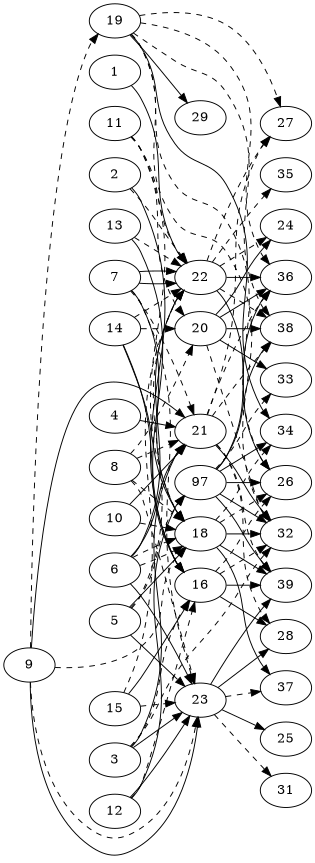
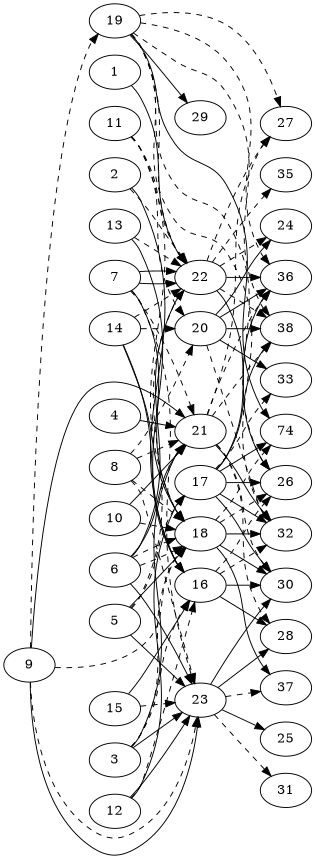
node "34": label "34" -> "74"
node "97": label "97" -> "17"
edge "15" -> "22": now "19" -> "22"
node "39": label "39" -> "30"
edge "3" -> "32": now "3" -> "18"
